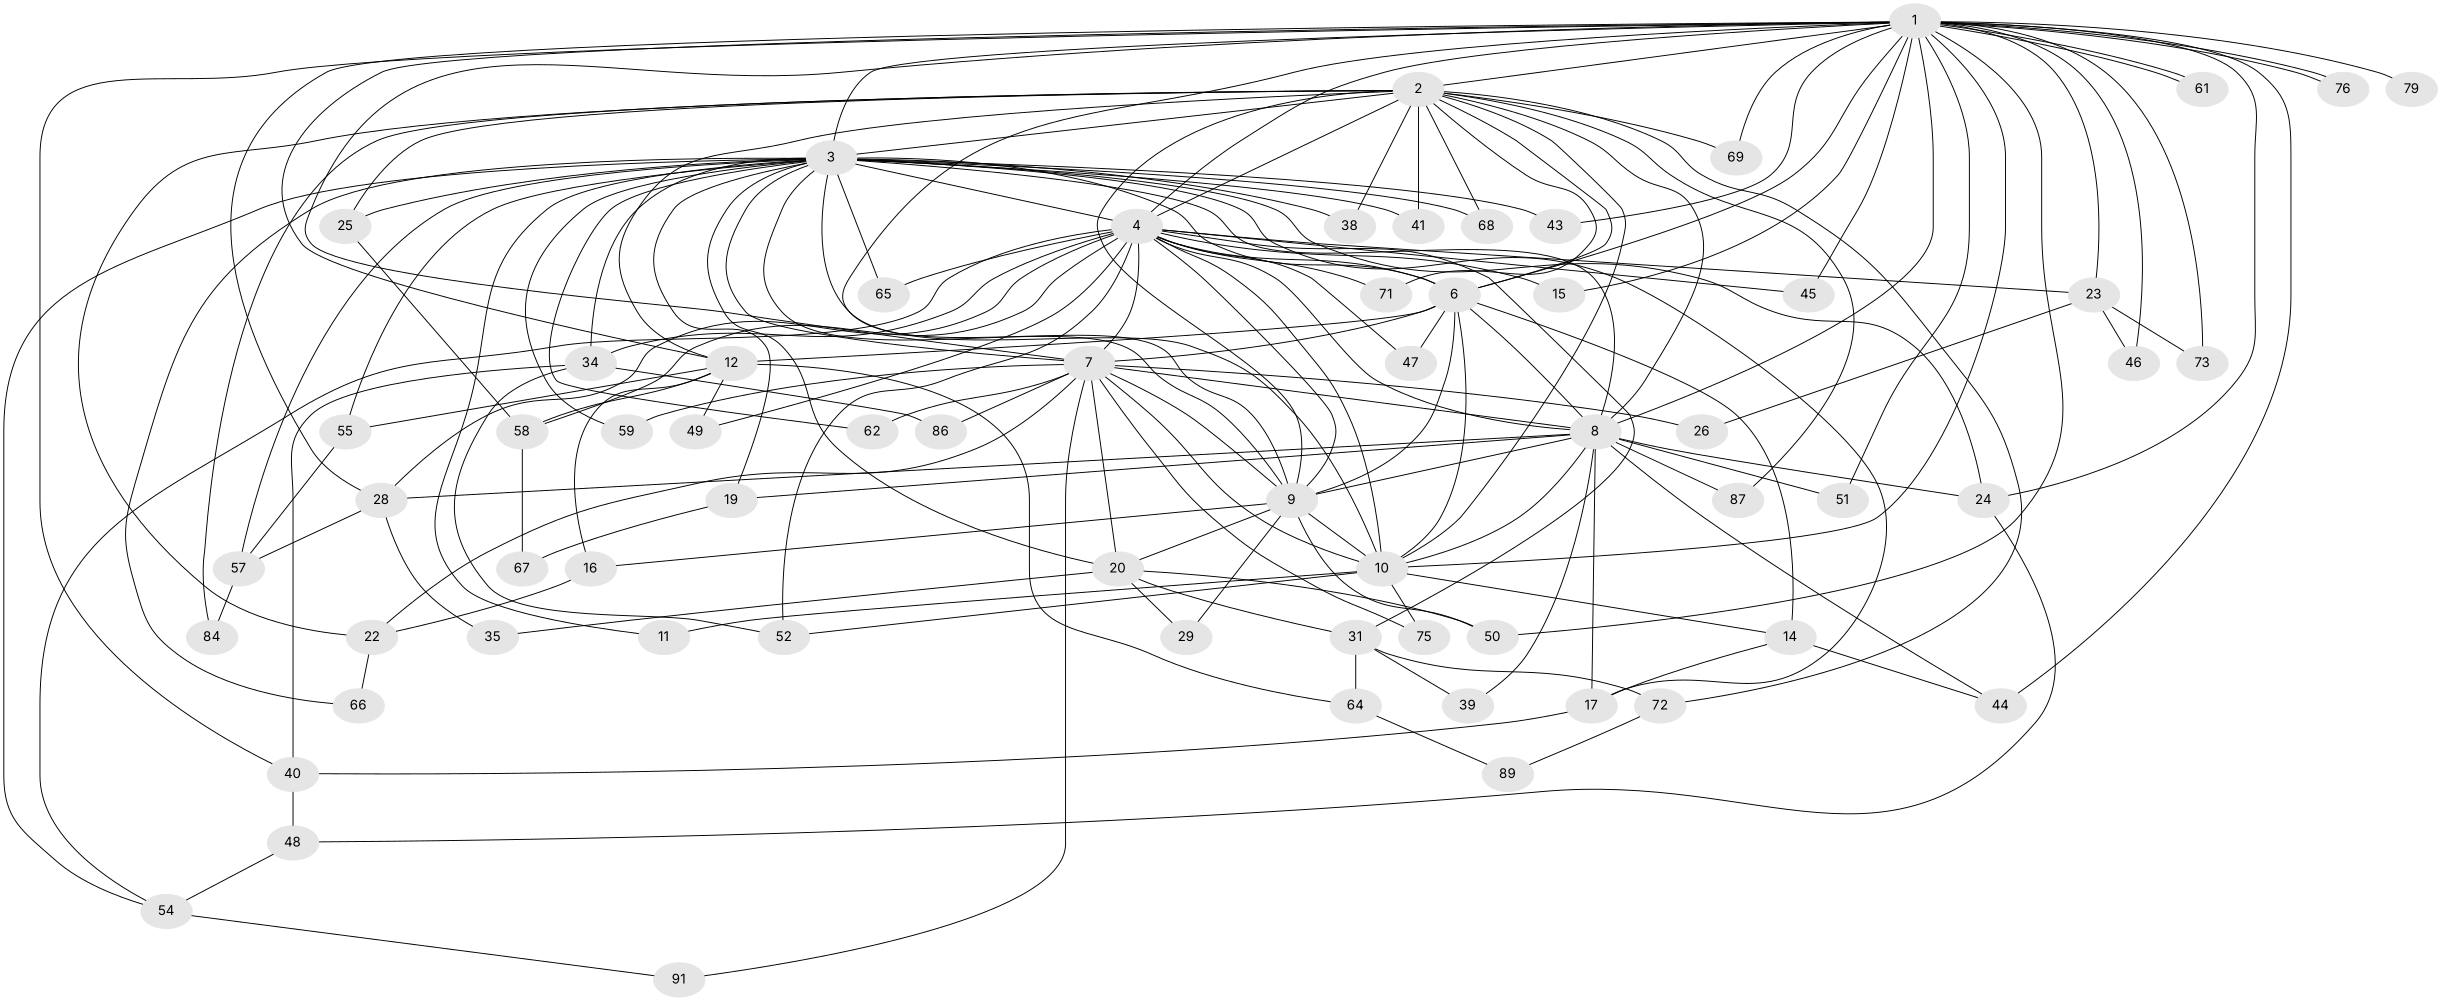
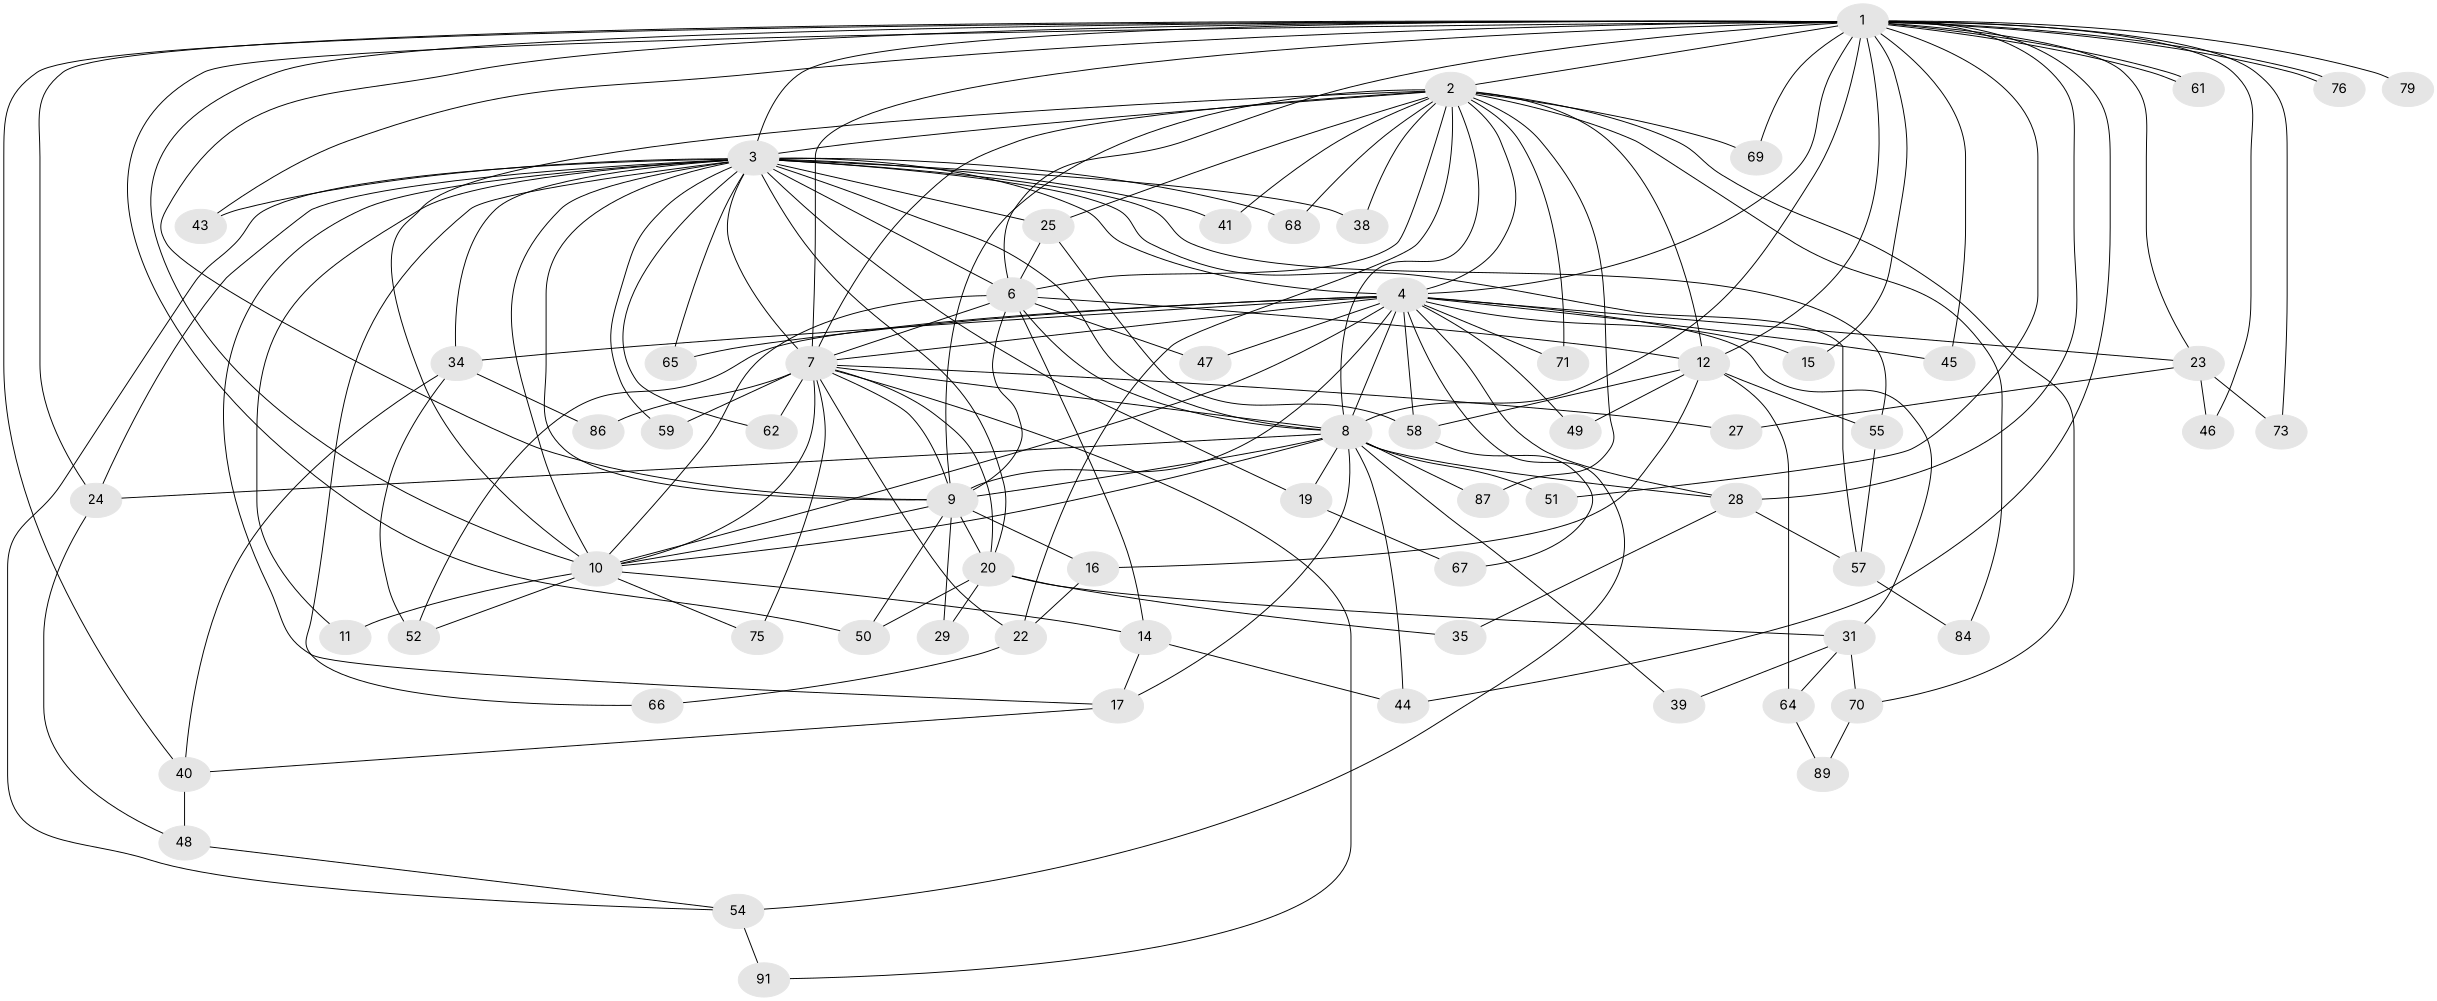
edge "2" -- "7": added
edge "4" -- "6": now "25" -- "6"
node "26": label "26" -> "27"
node "72": label "72" -> "70"
